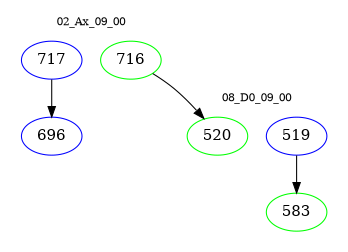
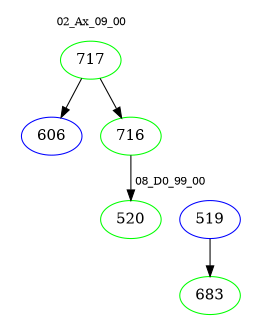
node "717": color blue -> green
edge "717" -> "716": added
cluster "08_D0_09_00": label "08_D0_09_00" -> "08_D0_99_00"
node "696": label "696" -> "606"
node "583": label "583" -> "683"
